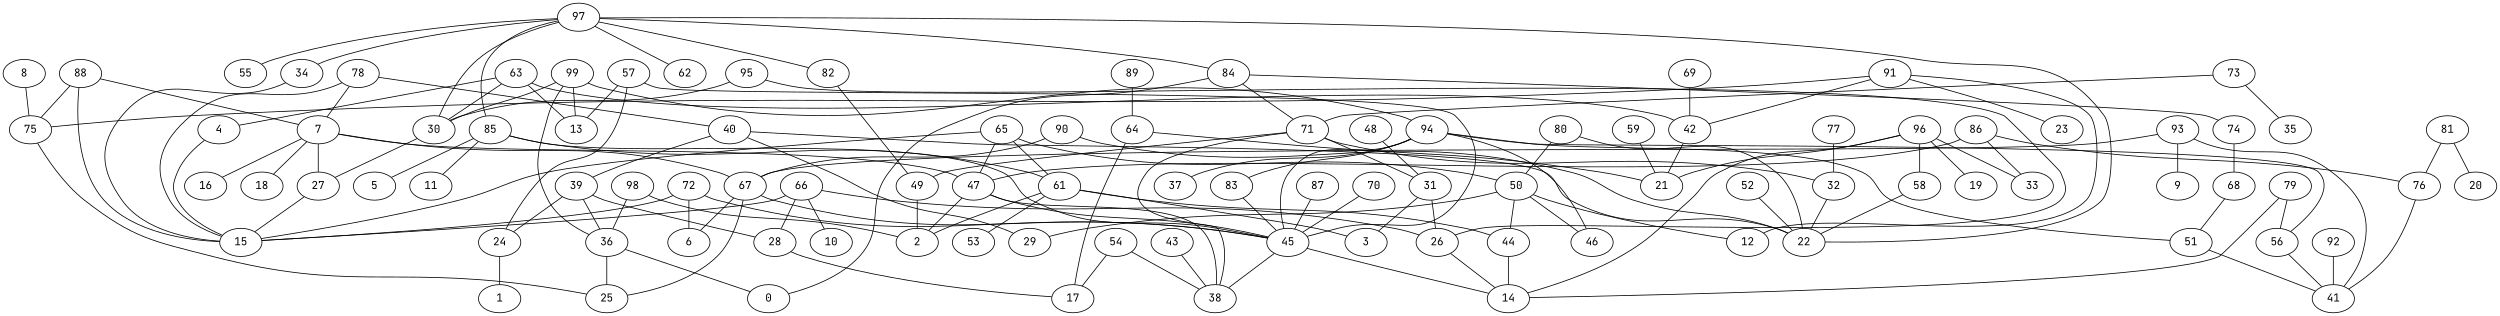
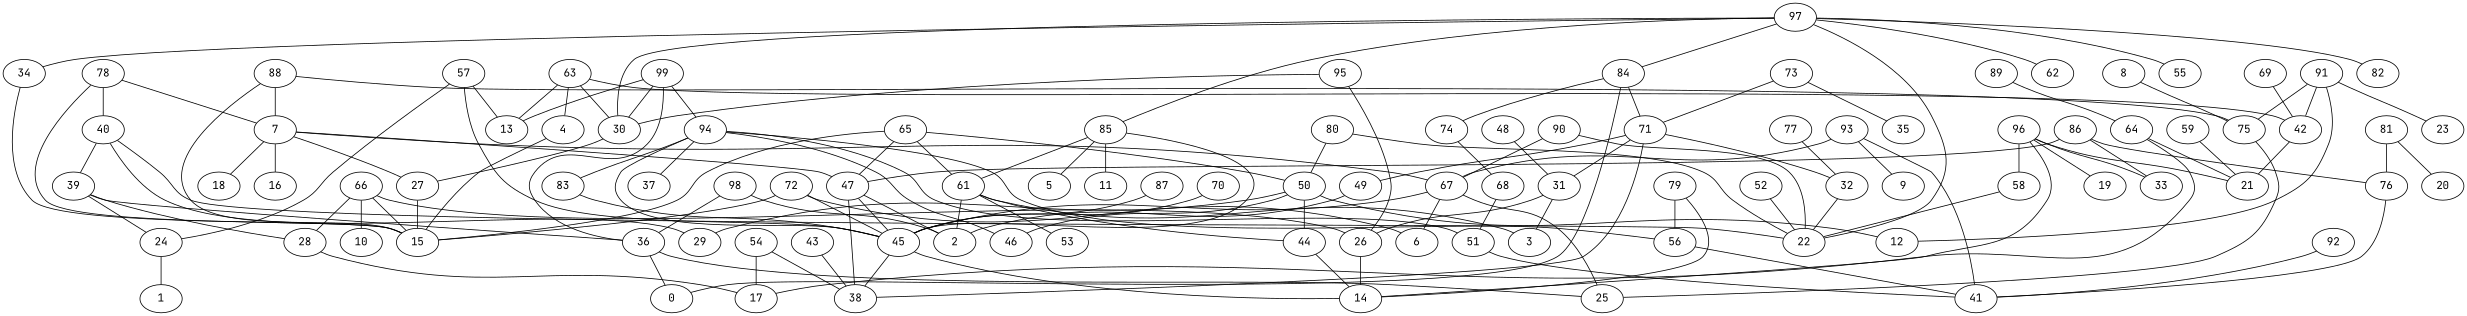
edge "82" -- "49": removed
